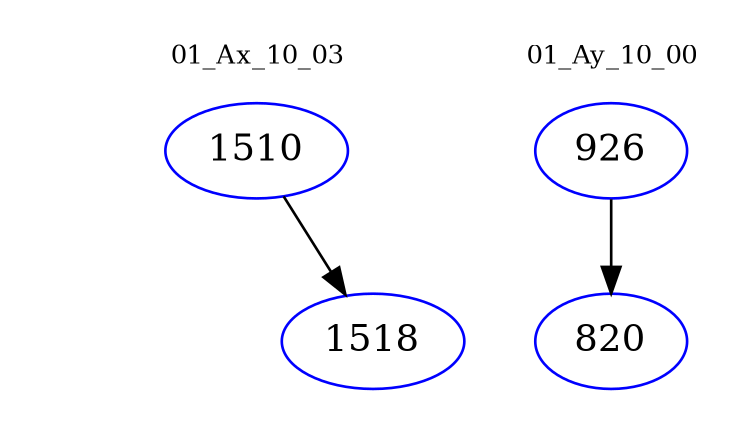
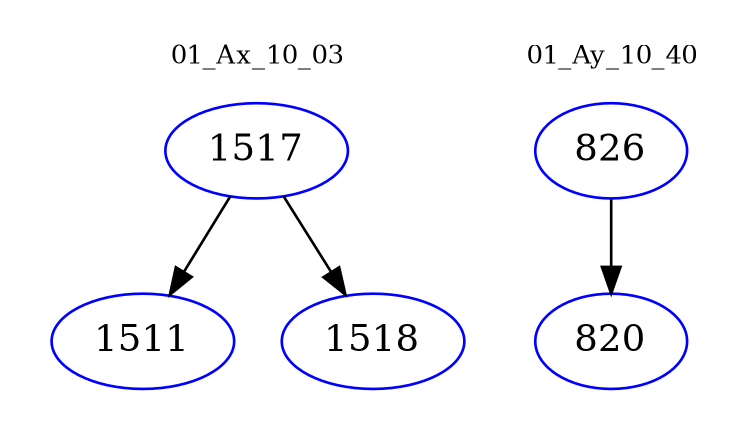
cluster "01_Ay_10_00": label "01_Ay_10_00" -> "01_Ay_10_40"
node "1510": label "1510" -> "1517"
node "926": label "926" -> "826"
node "1511": added
